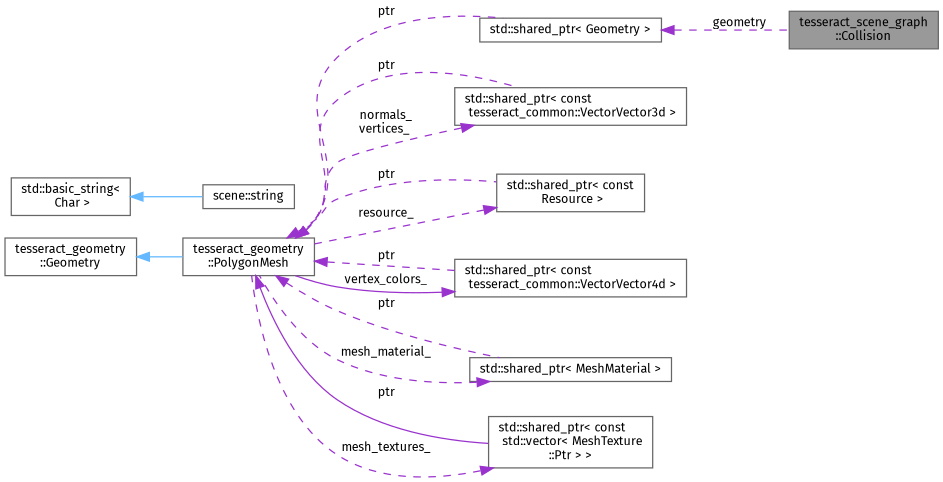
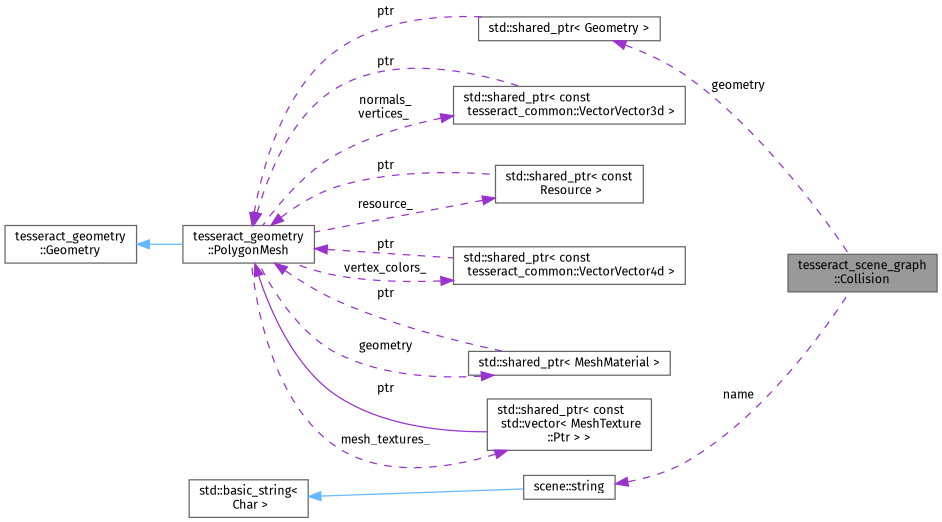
edge "tesseract_geometry ::PolygonMesh" -> "std::shared_ptr< const tesseract_common::VectorVector4d >": style solid -> dashed
edge "tesseract_geometry ::PolygonMesh" -> "std::shared_ptr< MeshMaterial >": label " mesh_material_" -> " geometry"
edge "tesseract_scene_graph ::Collision" -> "scene::string": added, label "name"
